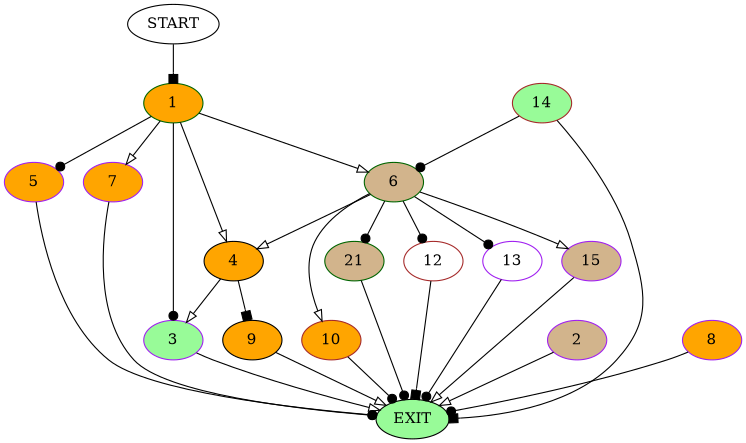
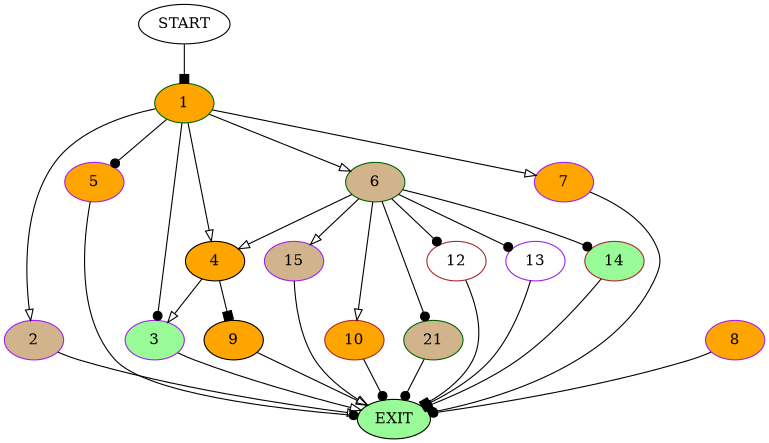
edge "14" -> "6": reversed
edge "1" -> "2": added
